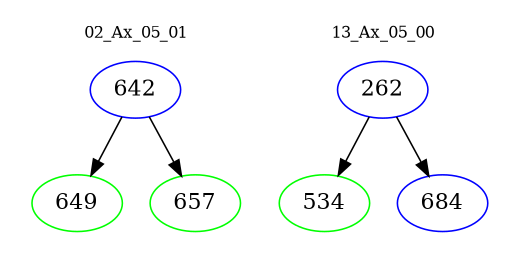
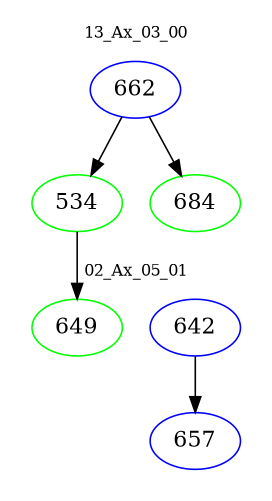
cluster "13_Ax_05_00": label "13_Ax_05_00" -> "13_Ax_03_00"
node "262": label "262" -> "662"
edge "642" -> "649": now "534" -> "649"
node "657": color green -> blue
node "684": color blue -> green
